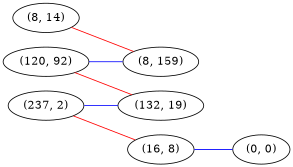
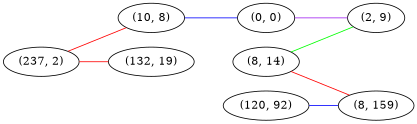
node "(2, 9)": added
edge "(120, 92)" -- "(132, 19)": removed
edge "(237, 2)" -- "(132, 19)": color blue -> red
node "(16, 8)": label "(16, 8)" -> "(10, 8)"
